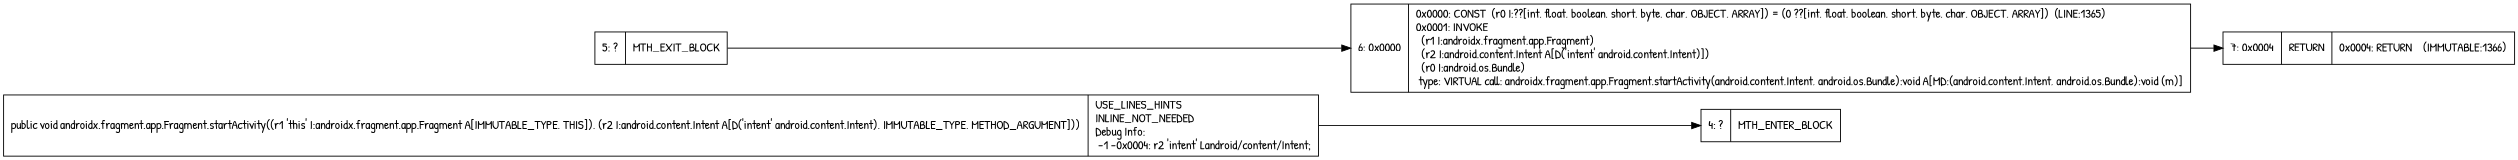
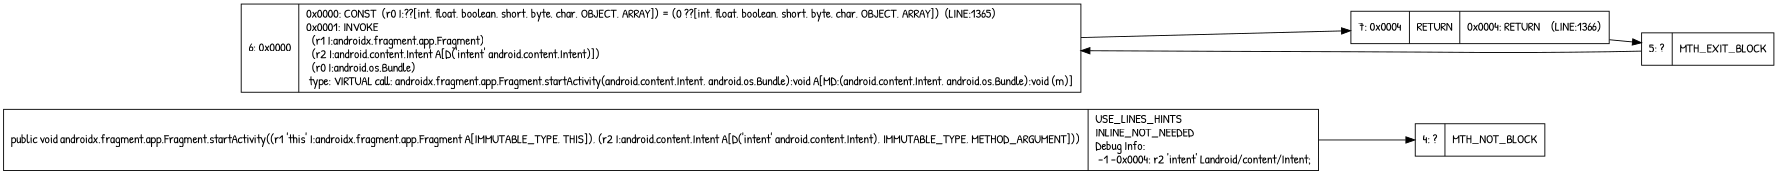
edge "7: 0x0004" -> "5: ?": added
node "7: 0x0004": text "0x0004: RETURN    (IMMUTABLE:1366)" -> "0x0004: RETURN    (LINE:1366)"
node "4: ?": text "MTH_ENTER_BLOCK" -> "MTH_NOT_BLOCK"
